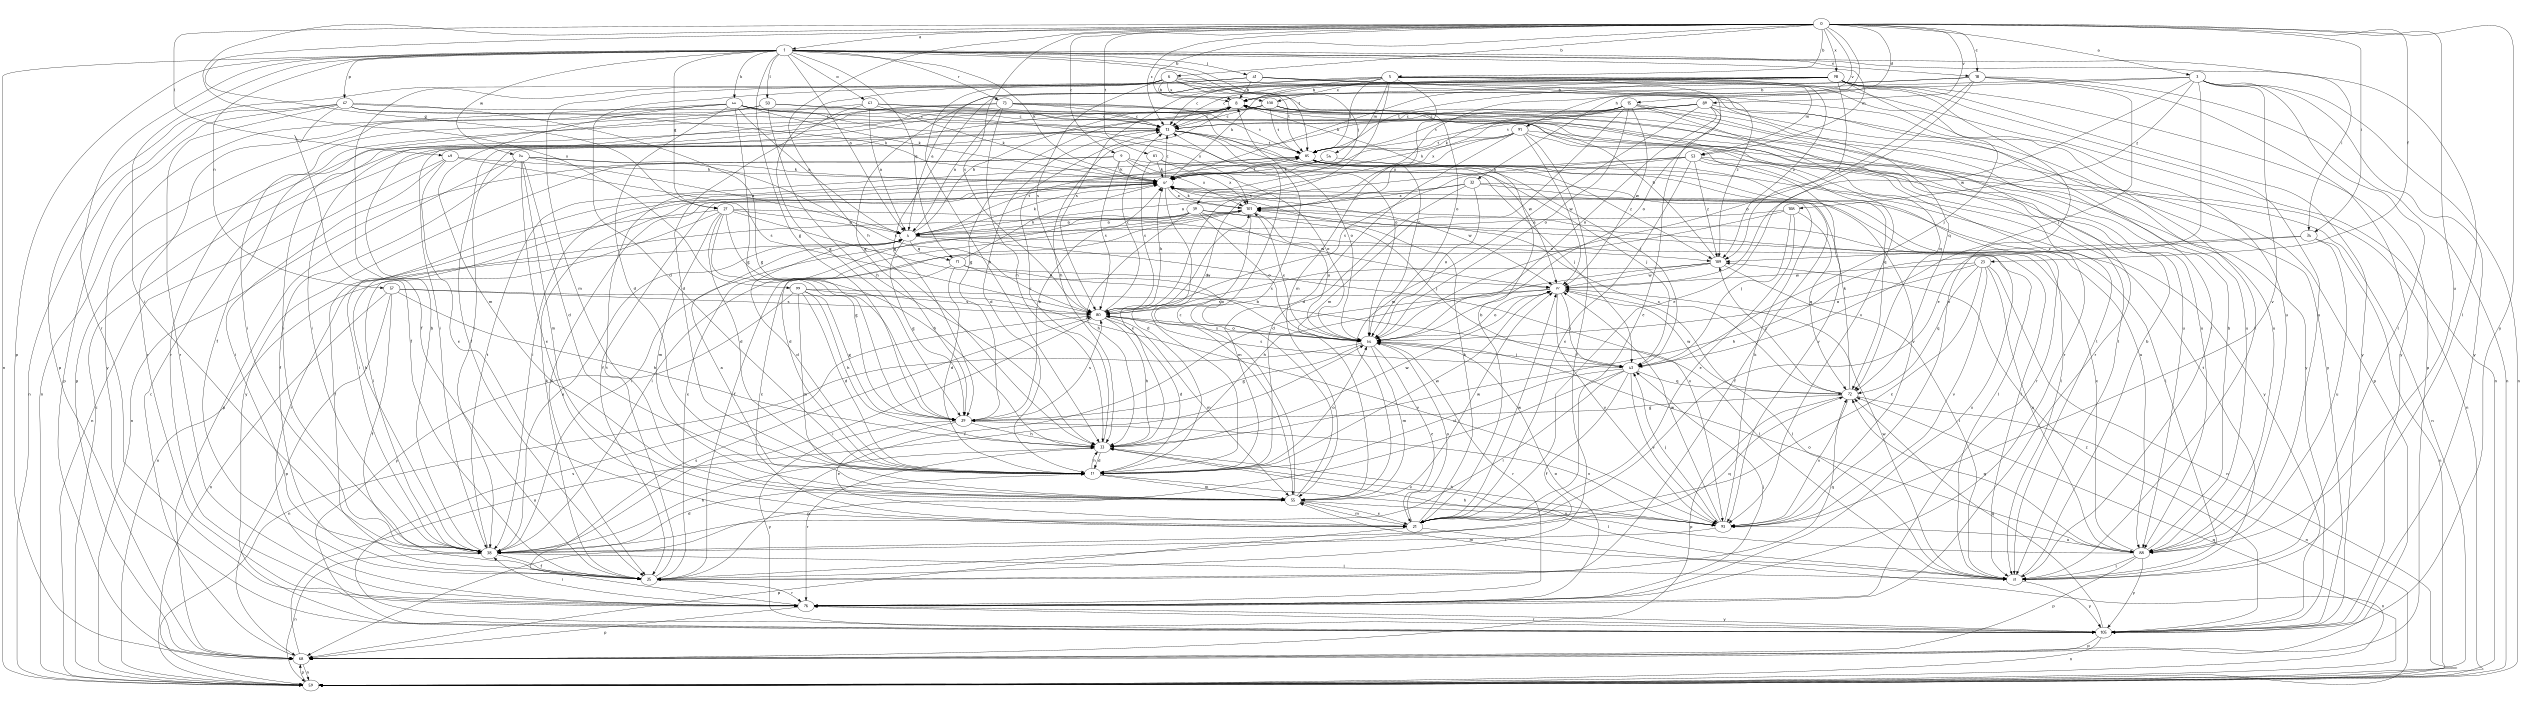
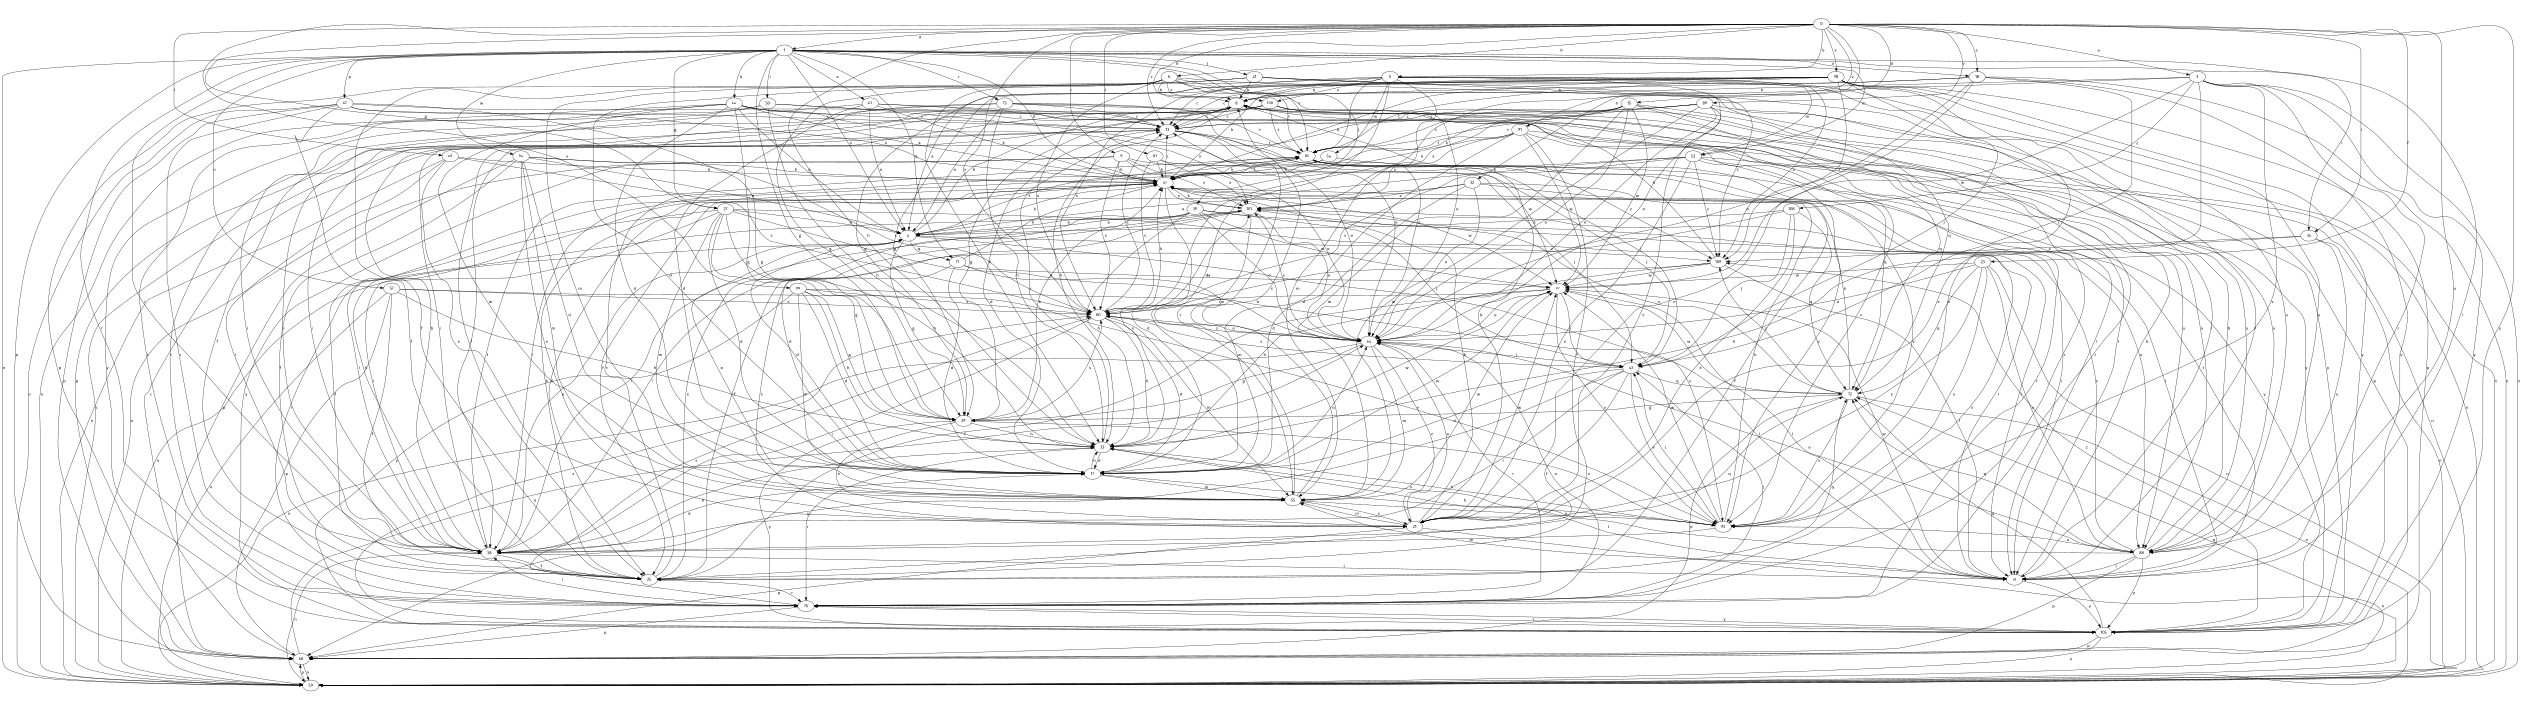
edge "85" -> "47": added, label "k"
